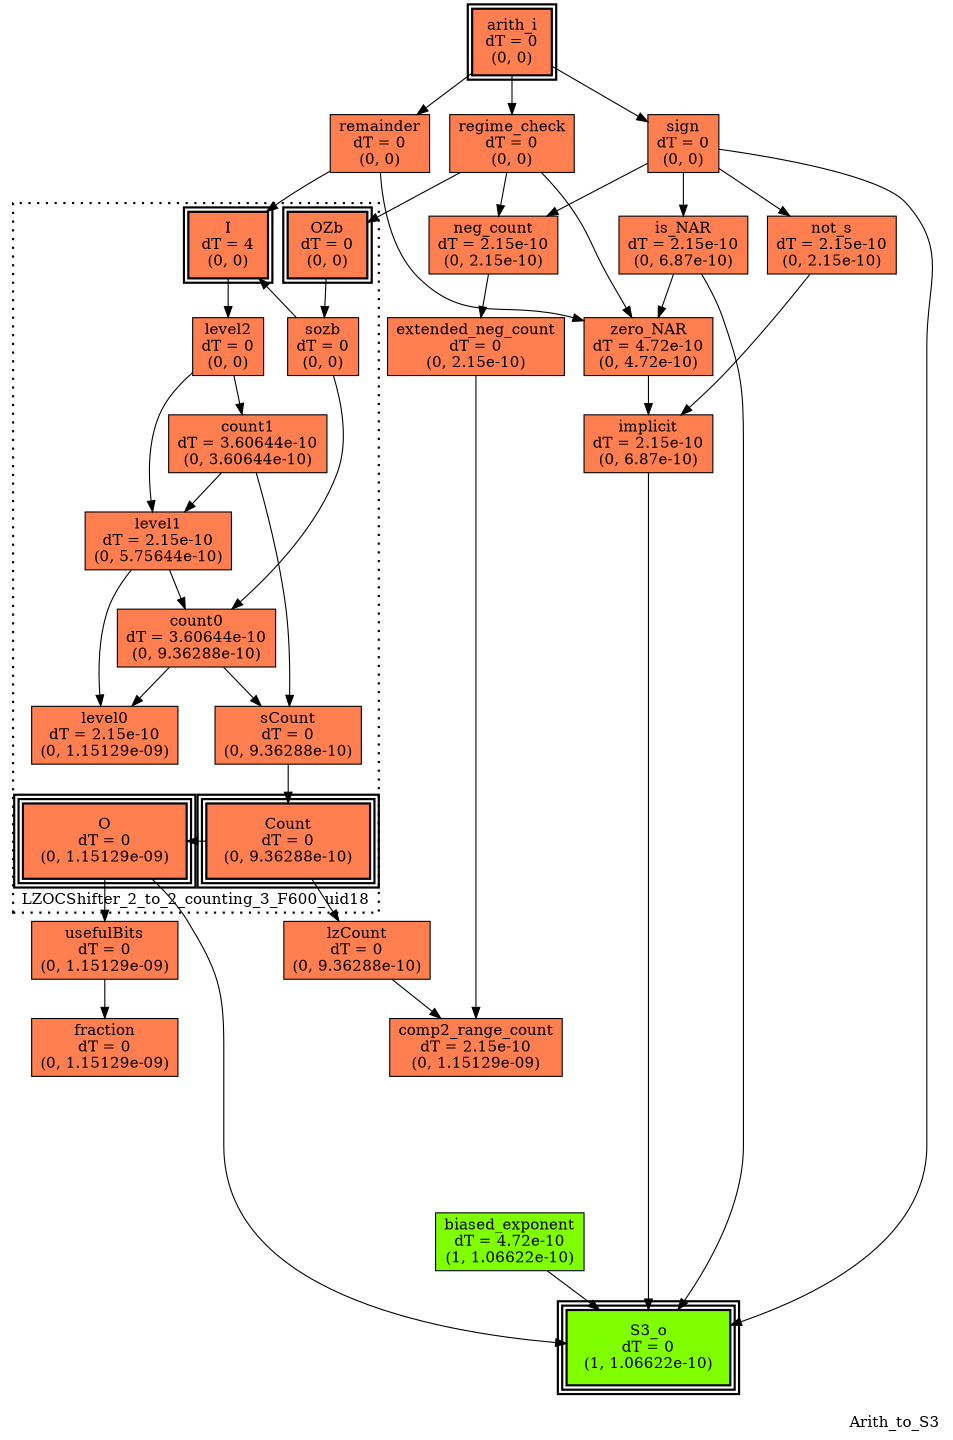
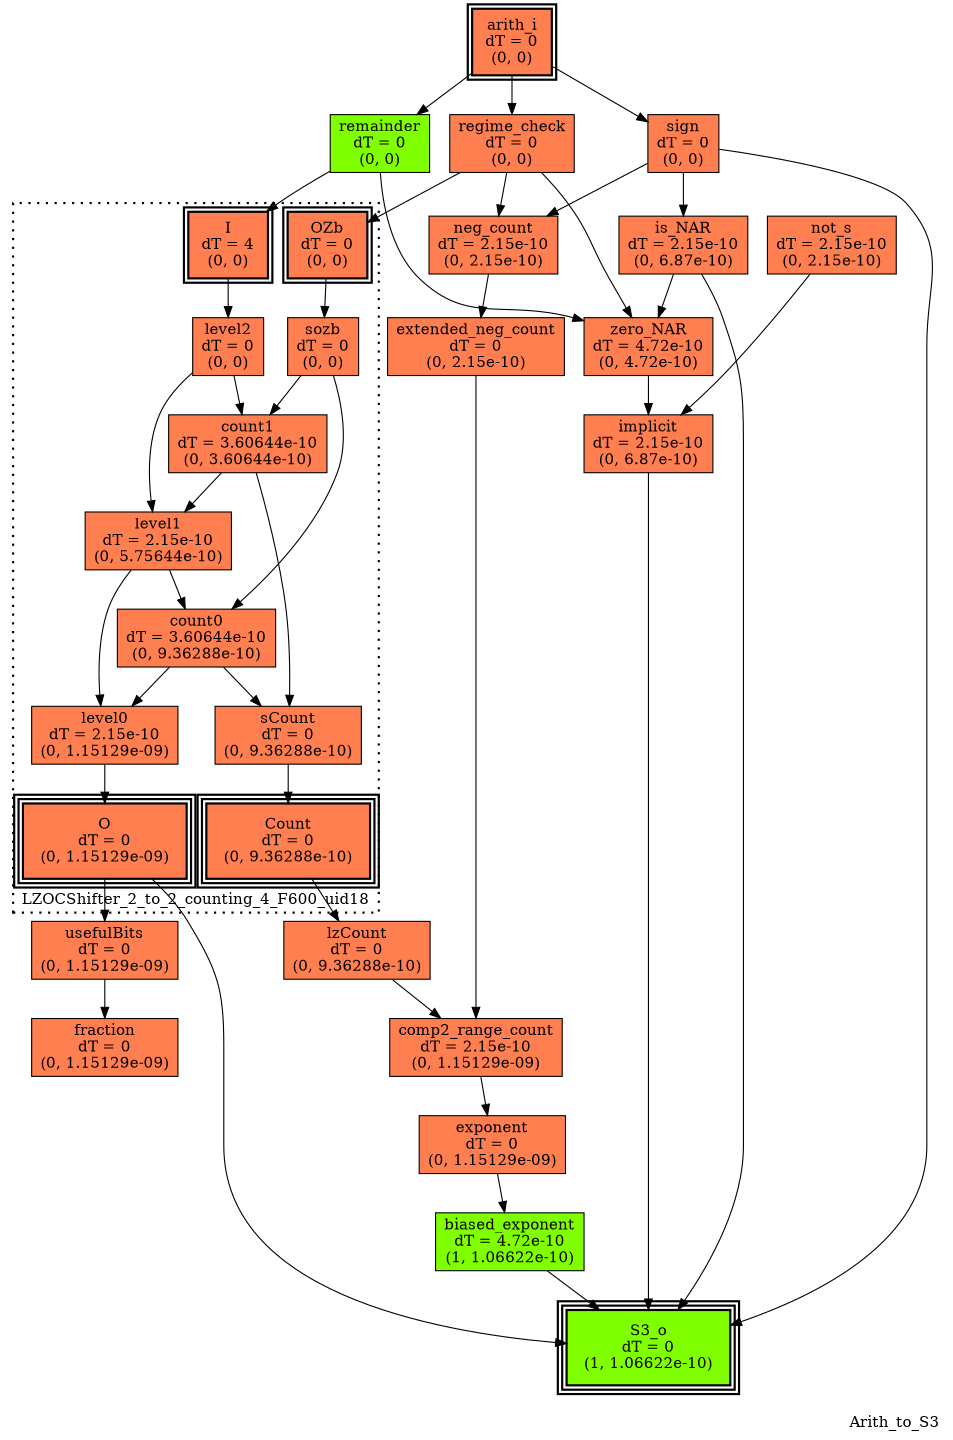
node "remainder dT = 0 (0, 0)": fillcolor coral -> chartreuse
edge "sign dT = 0 (0, 0)" -> "not_s dT = 2.15e-10 (0, 2.15e-10)": removed
edge "sozb dT = 0 (0, 0)" -> "I dT = 4 (0, 0)": now "sozb dT = 0 (0, 0)" -> "count1 dT = 3.60644e-10 (0, 3.60644e-10)"
edge "Count dT = 0 (0, 9.36288e-10)" -> "O dT = 0 (0, 1.15129e-09)": now "level0 dT = 2.15e-10 (0, 1.15129e-09)" -> "O dT = 0 (0, 1.15129e-09)"
cluster "LZOCShifter_2_to_2_counting_3_F600_uid18": label "LZOCShifter_2_to_2_counting_3_F600_uid18" -> "LZOCShifter_2_to_2_counting_4_F600_uid18"
node "exponent dT = 0 (0, 1.15129e-09)": added
